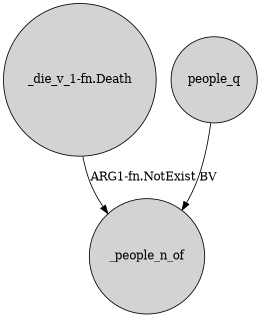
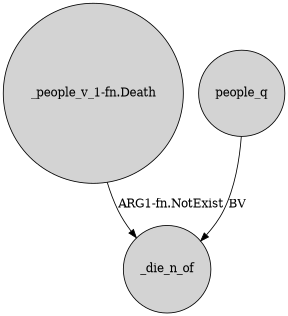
node "_die_v_1-fn.Death": label "_die_v_1-fn.Death" -> "_people_v_1-fn.Death"
node "_people_n_of": label "_people_n_of" -> "_die_n_of"
